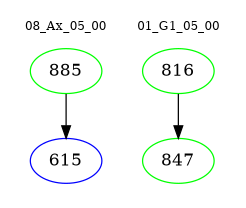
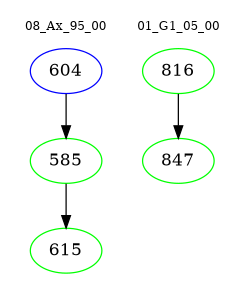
cluster "08_Ax_05_00": label "08_Ax_05_00" -> "08_Ax_95_00"
node "885": label "885" -> "585"
node "604": added
node "615": color blue -> green
